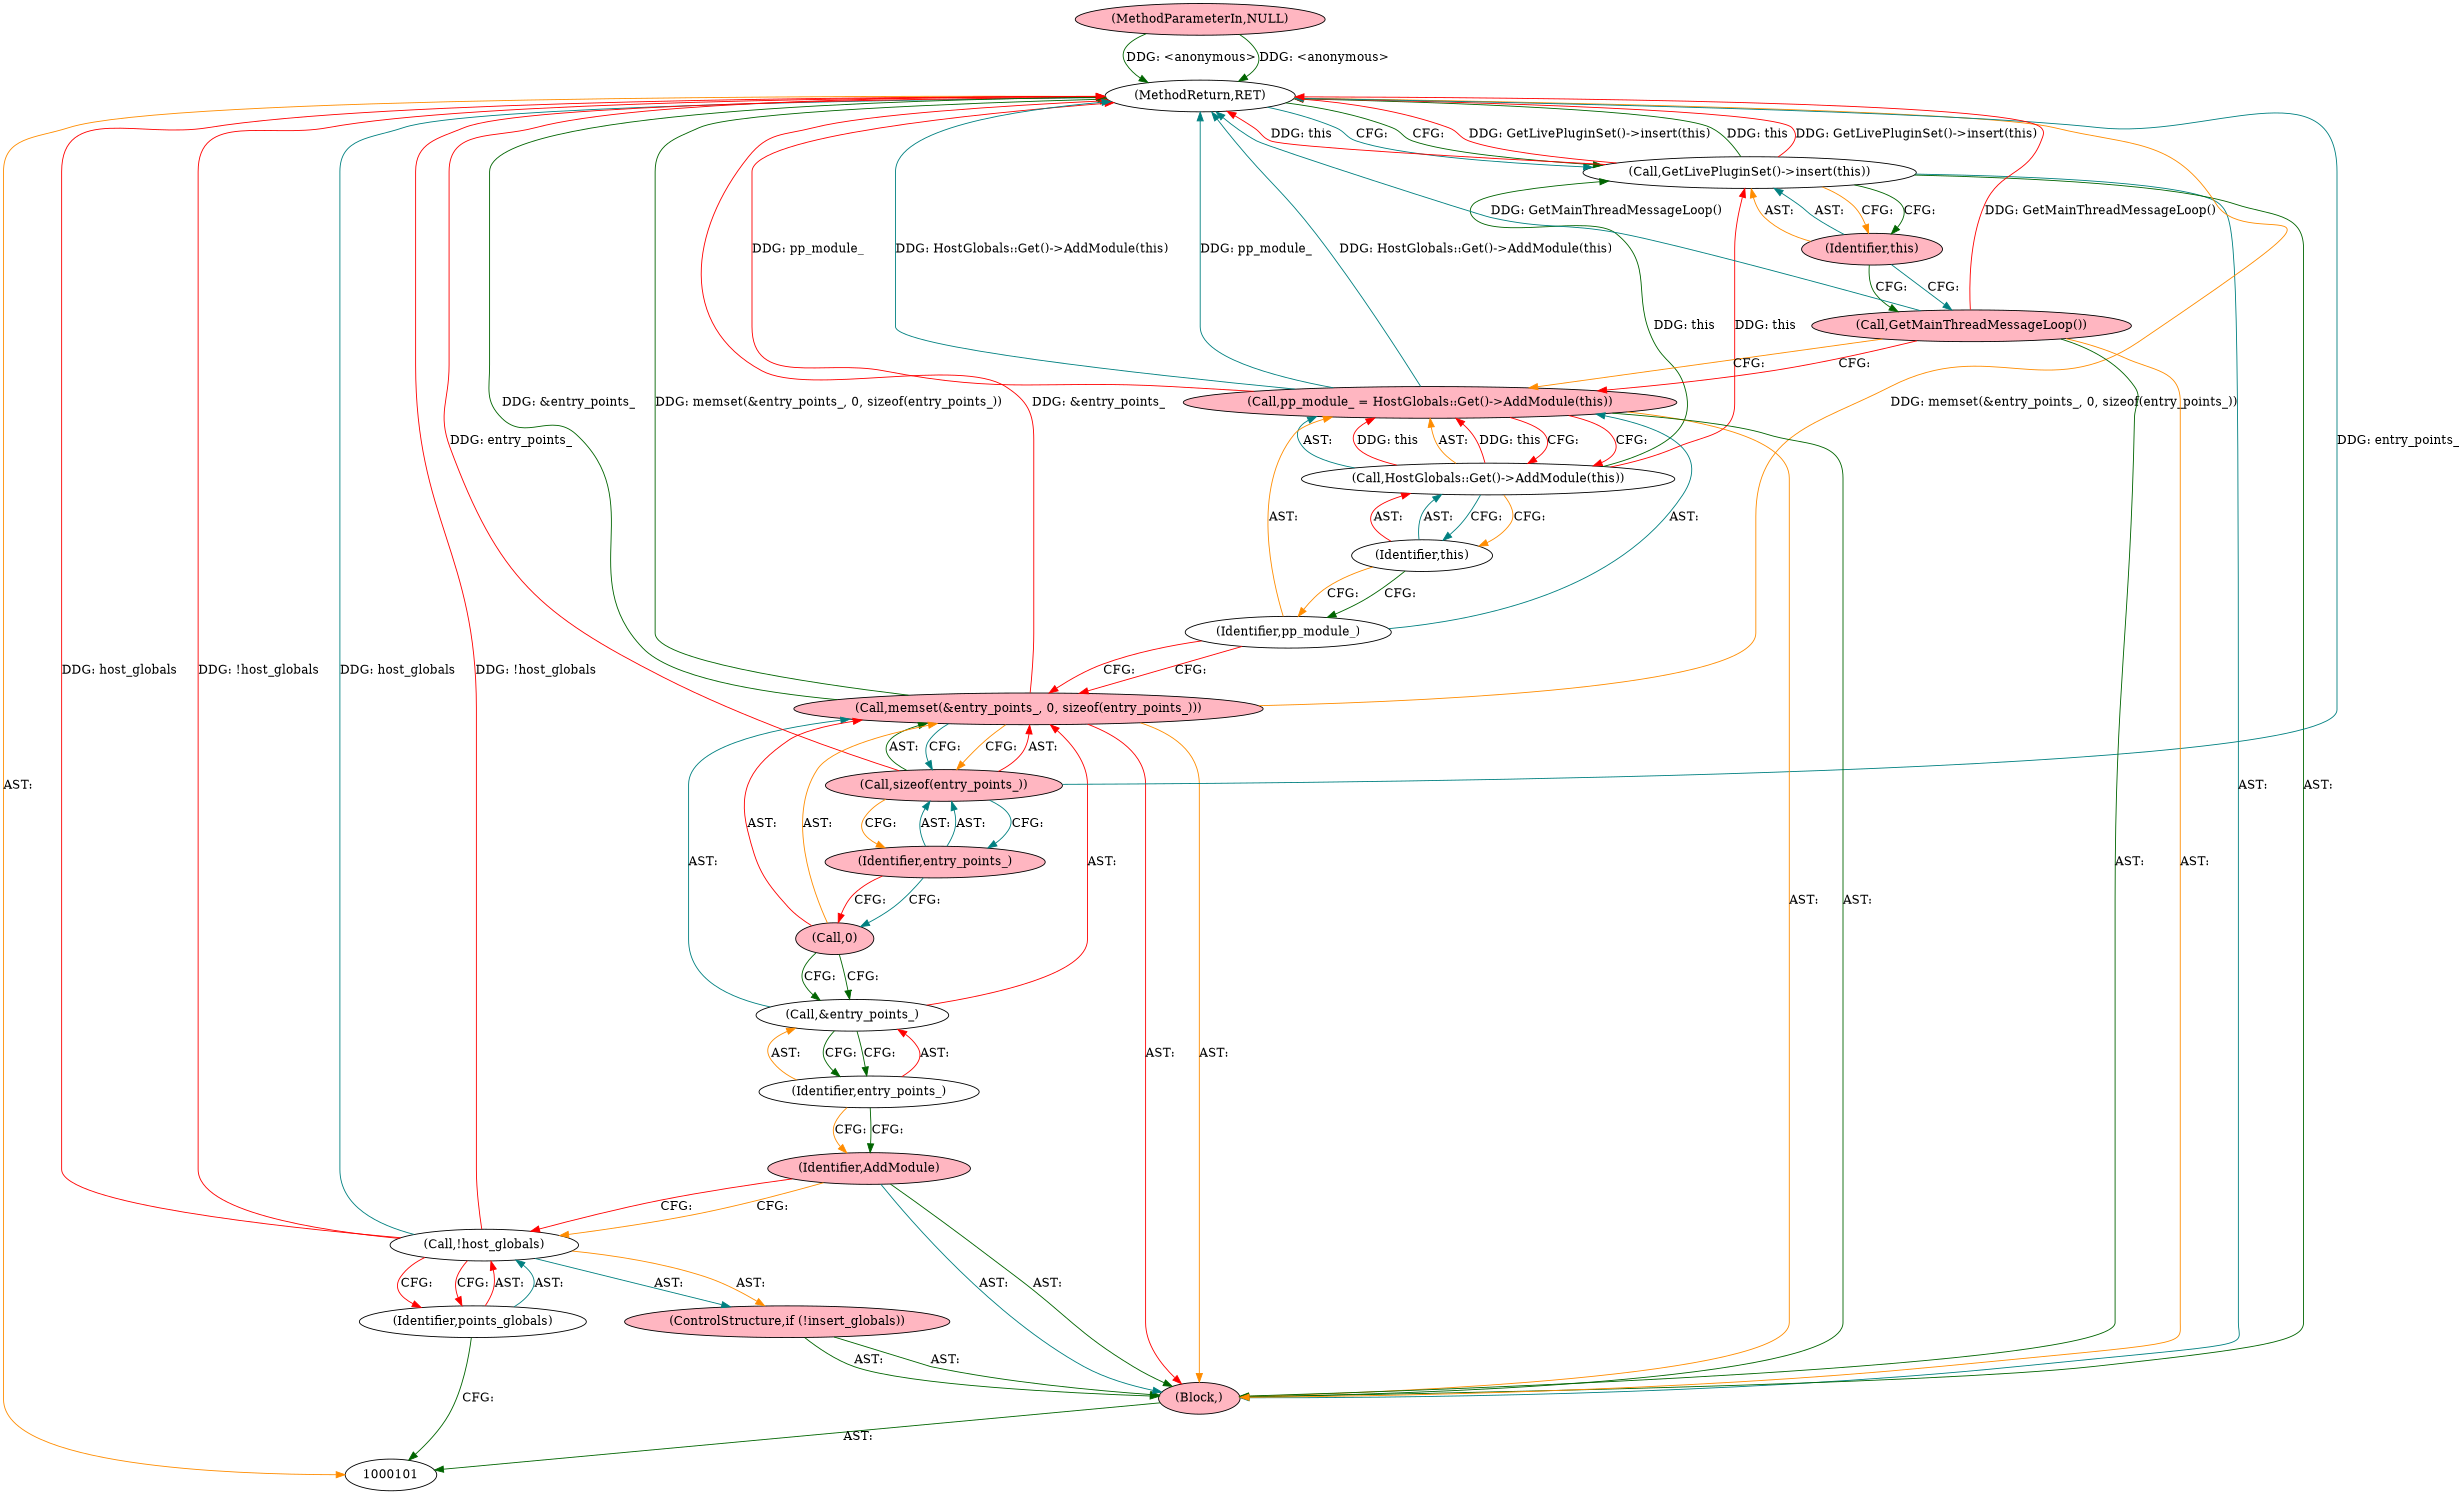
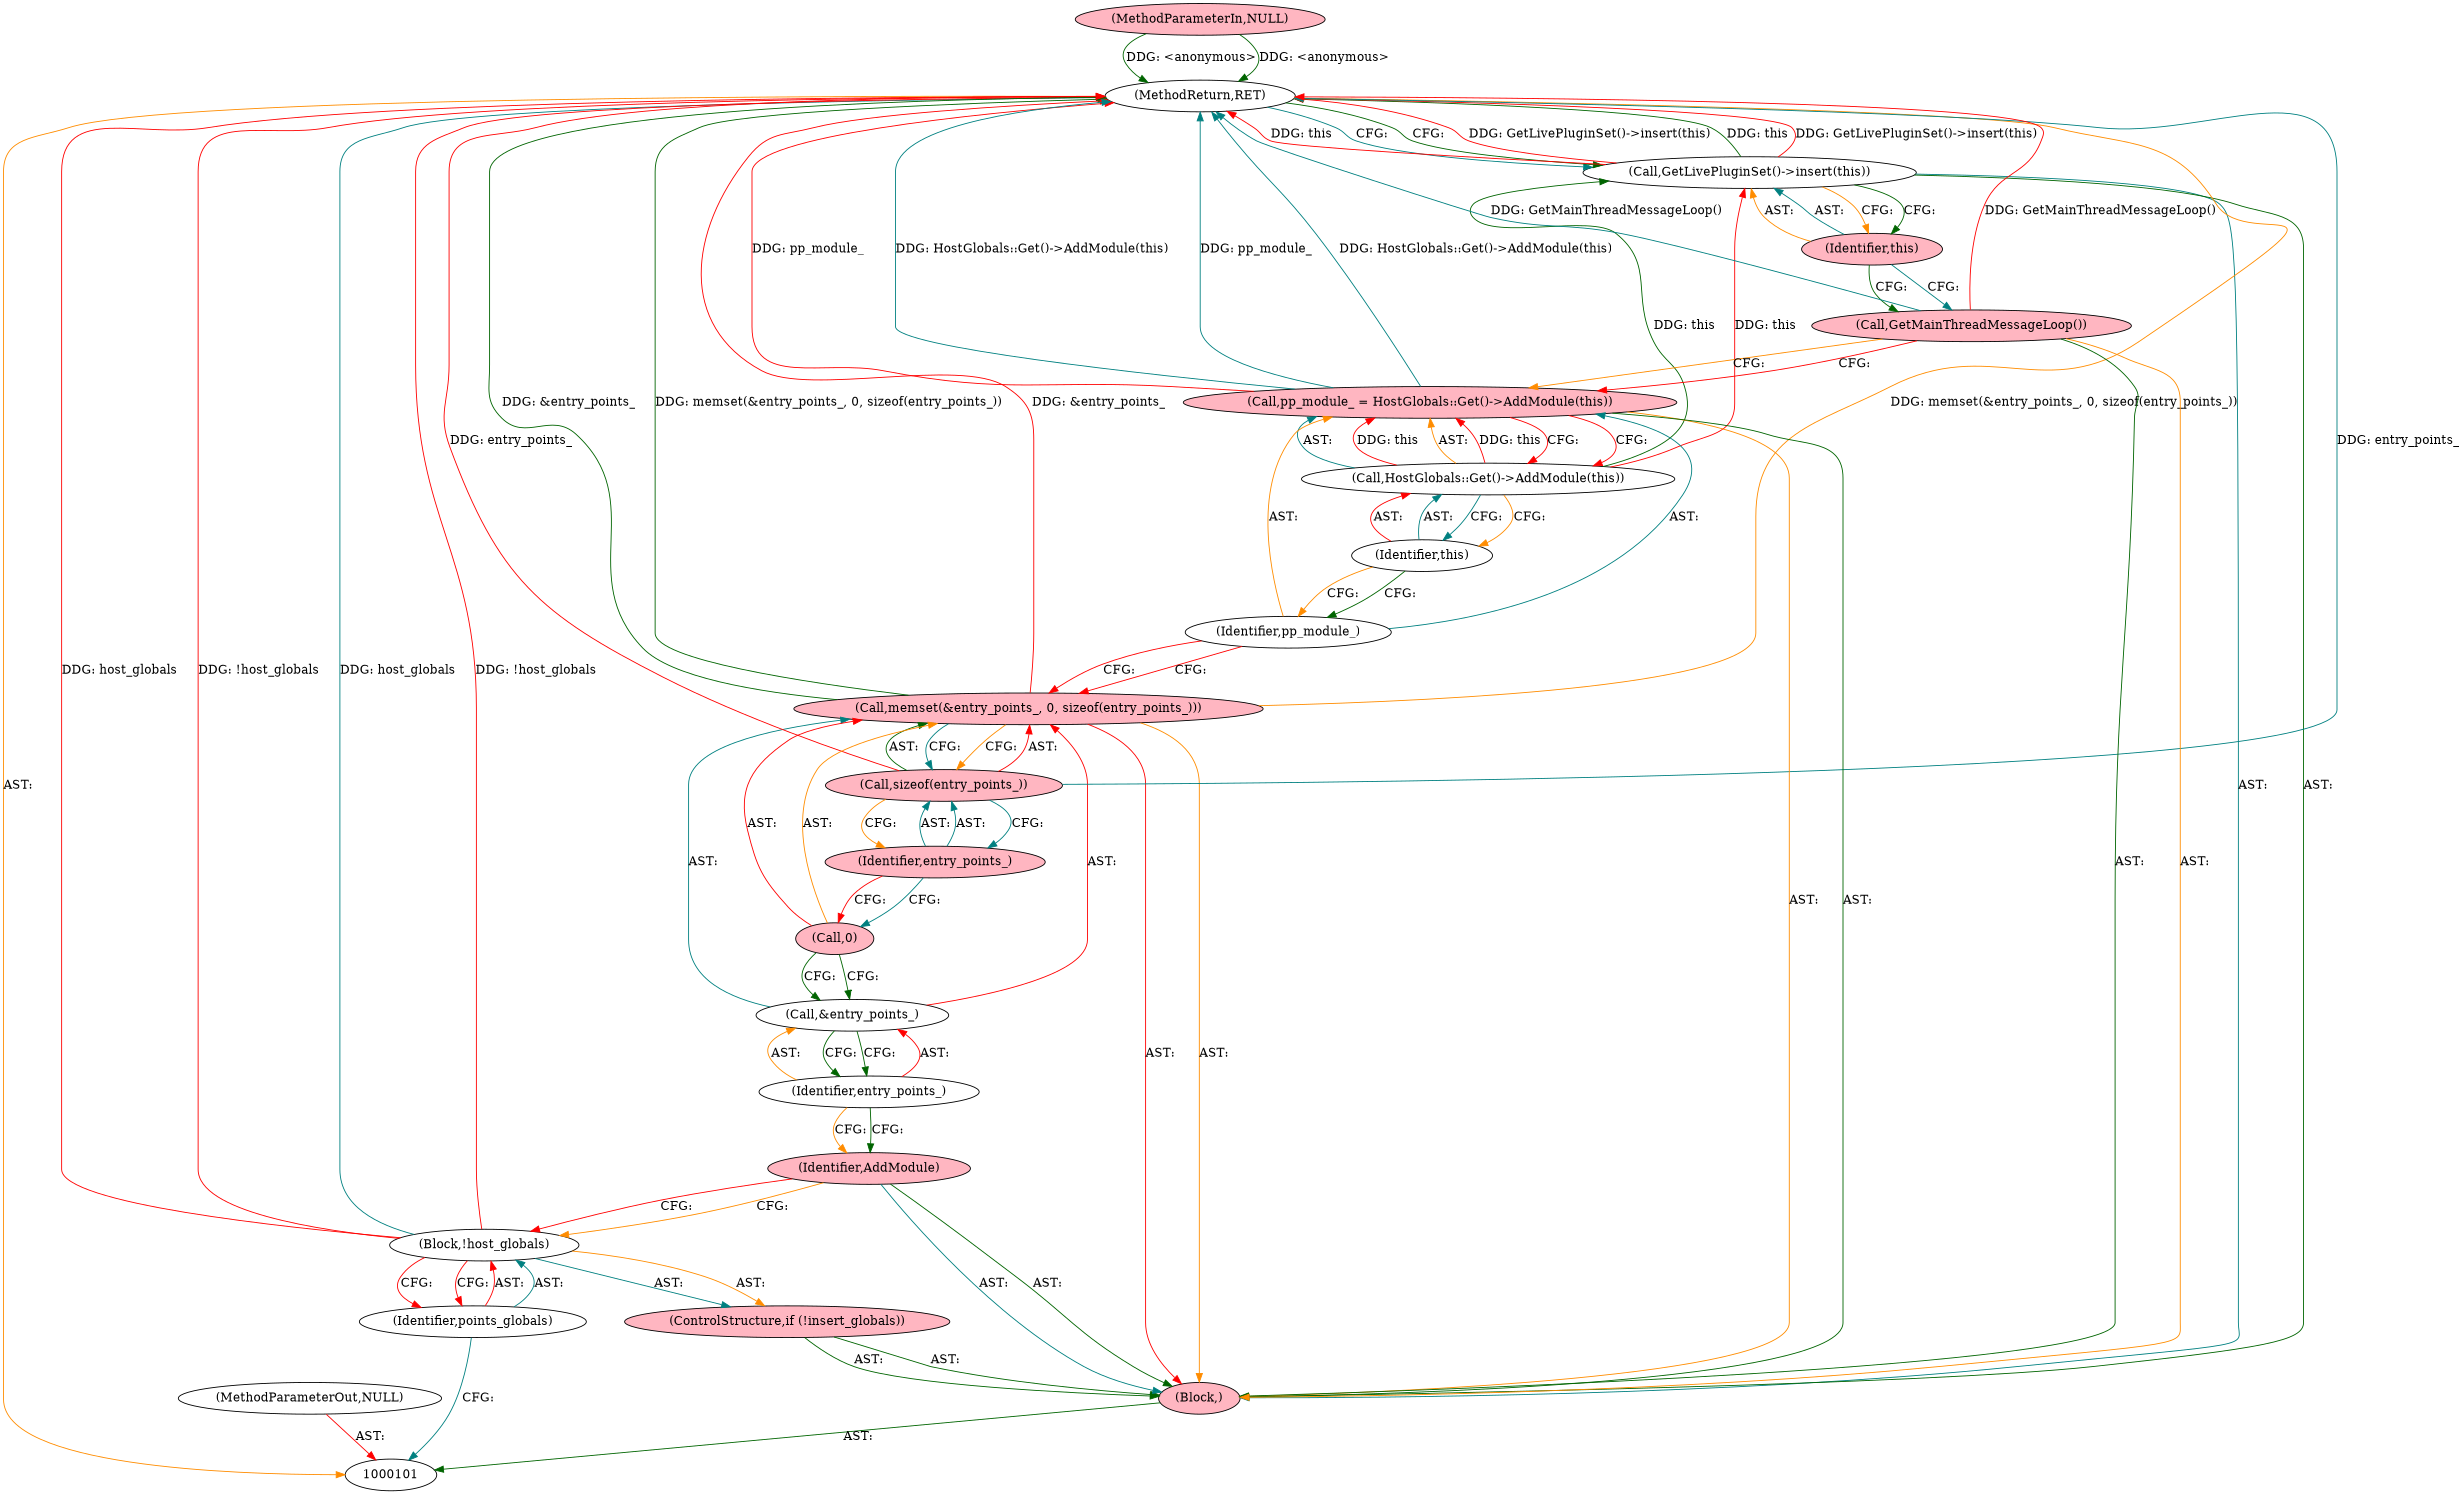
node "(Call,!host_globals)": label "(Call,!host_globals)" -> "(Block,!host_globals)"
node "(MethodParameterOut,NULL)": added
edge "(Identifier,points_globals)" -> "1000101": color darkgreen -> teal
